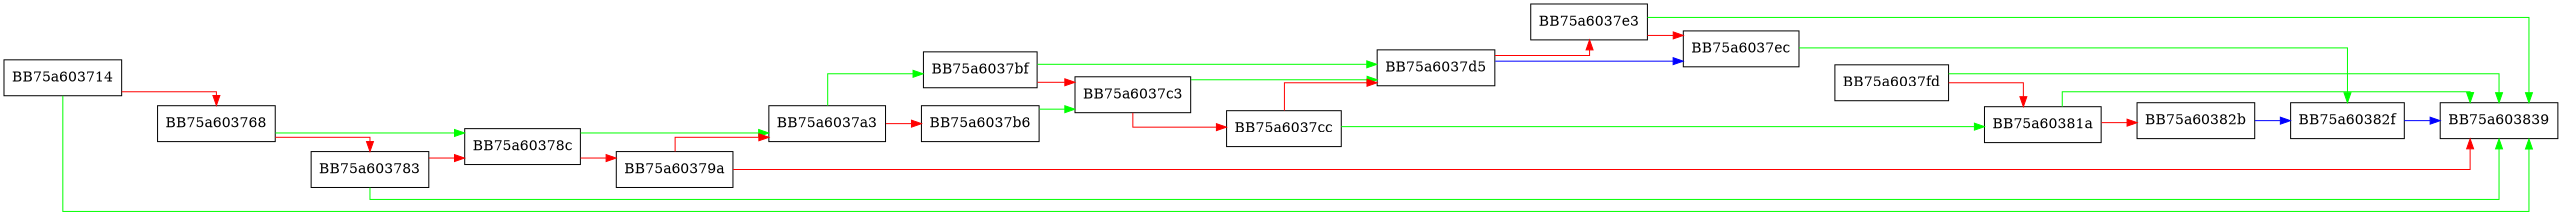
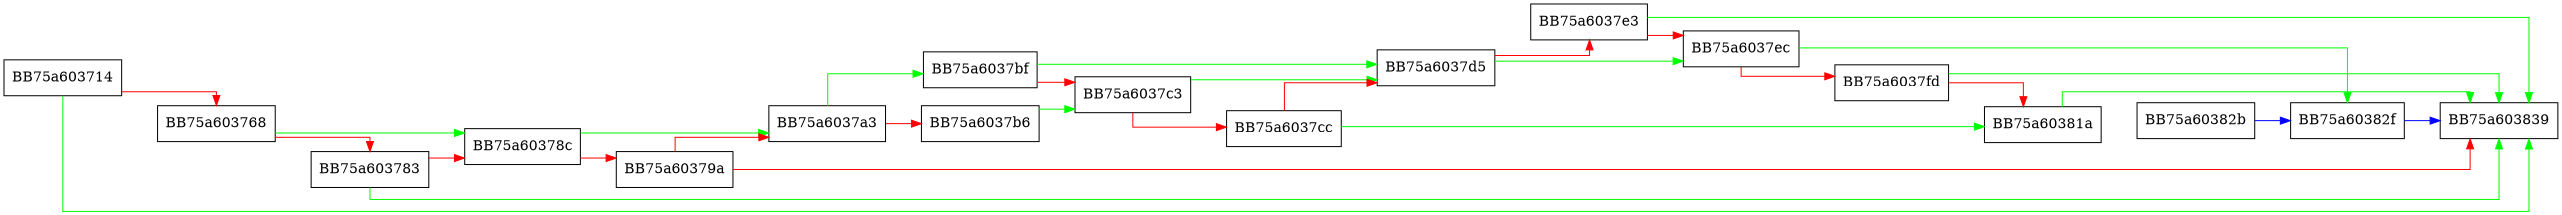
edge "BB75a6037d5" -> "BB75a6037ec": color blue -> green
edge "BB75a6037ec" -> "BB75a6037fd": added
edge "BB75a60381a" -> "BB75a60382b": removed
